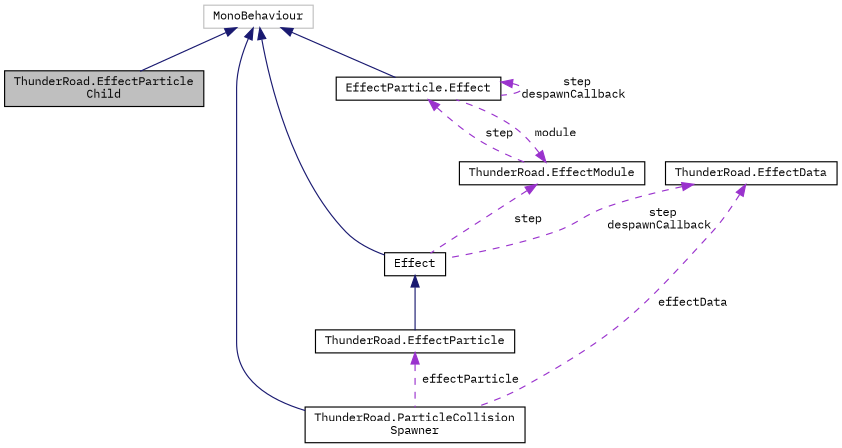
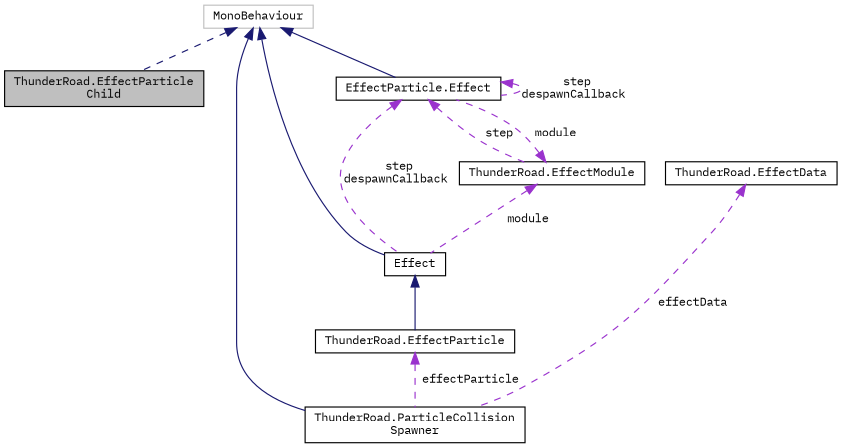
edge "ThunderRoad.EffectParticle Child" -> "MonoBehaviour": style solid -> dashed
edge "Effect" -> "ThunderRoad.EffectModule": label " step" -> " module"
edge "Effect" -> "ThunderRoad.EffectData": now "Effect" -> "EffectParticle.Effect"
